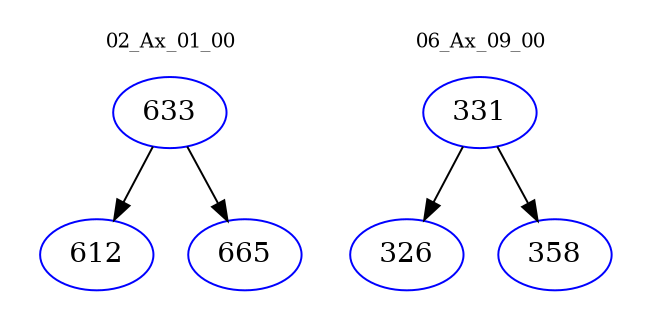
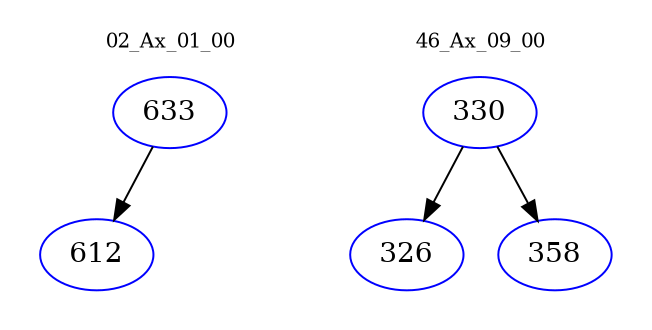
cluster "06_Ax_09_00": label "06_Ax_09_00" -> "46_Ax_09_00"
node "331": label "331" -> "330"
node "665": removed
